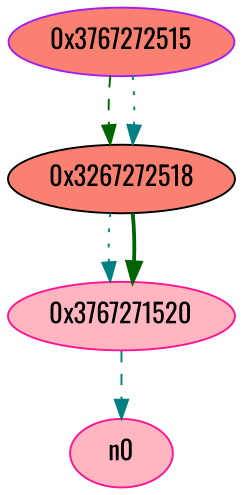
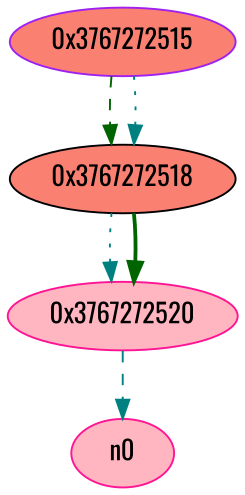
node "0x3267272518": label "0x3267272518" -> "0x3767272518"
node "0x3767271520": label "0x3767271520" -> "0x3767272520"
